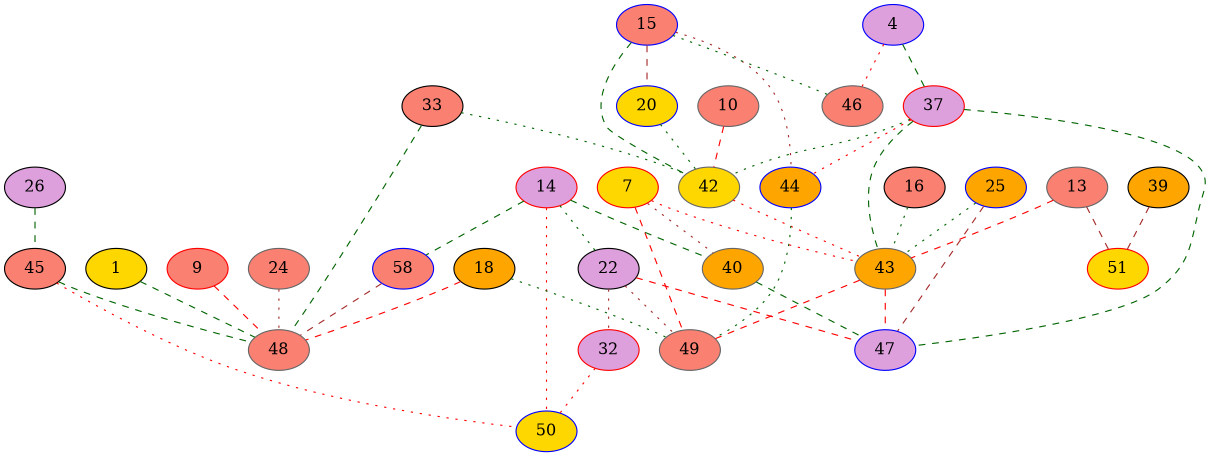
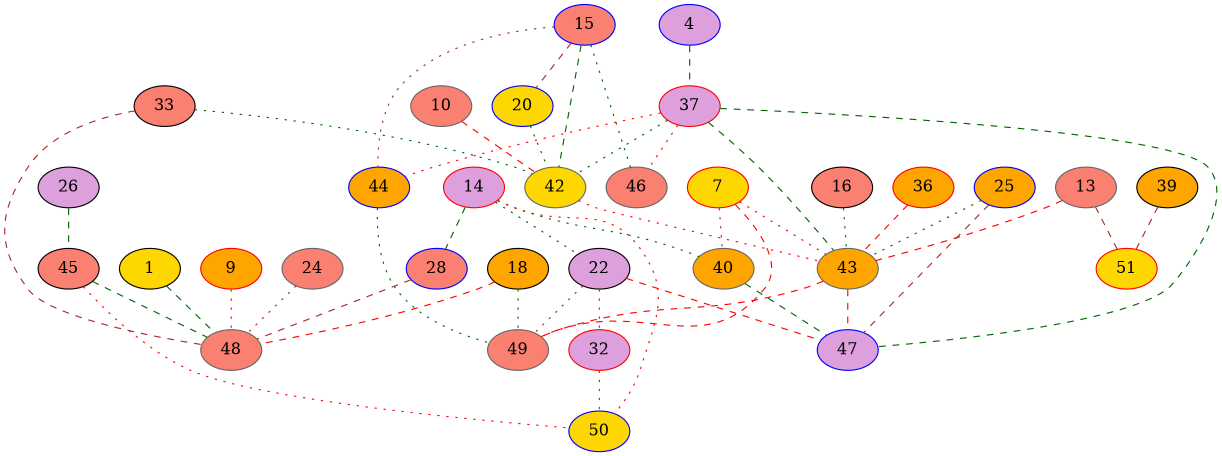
edge "4" -- "46": now "37" -- "46"
node "36": added
edge "14" -- "40": style dashed -> dotted
edge "33" -- "48": color darkgreen -> brown
node "9": fillcolor salmon -> orange
node "58": label "58" -> "28"
edge "9" -- "48": style dashed -> dotted
